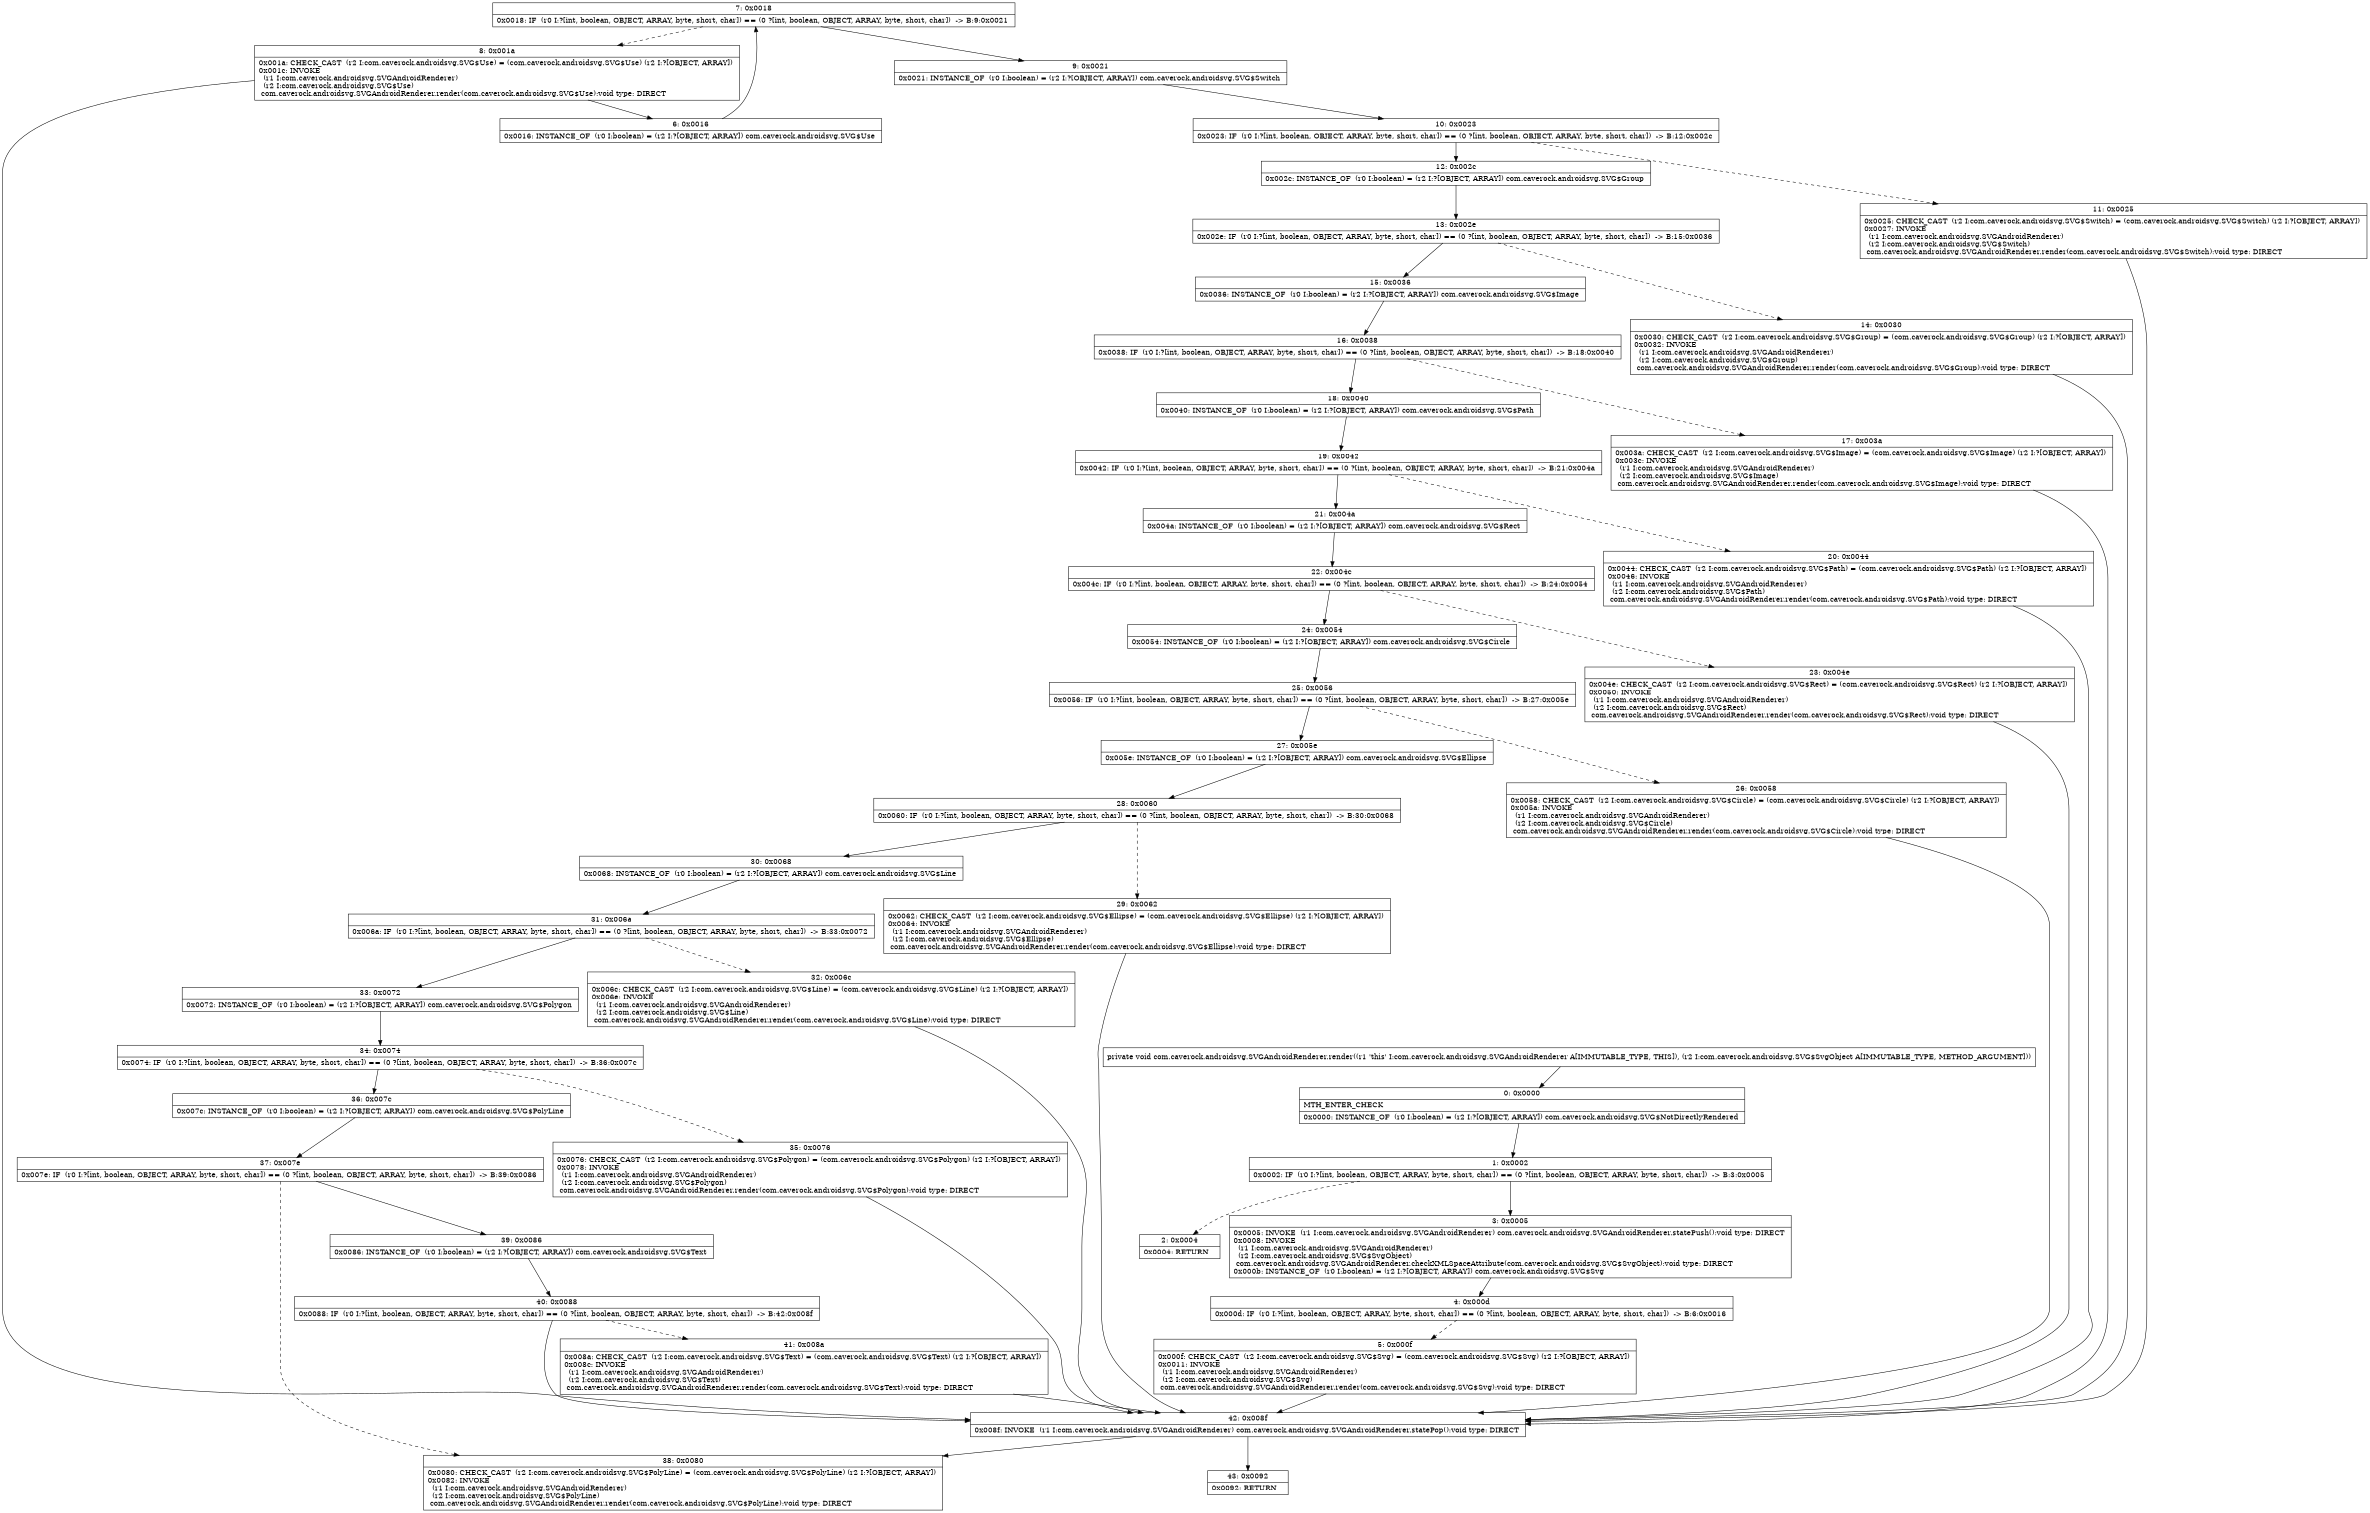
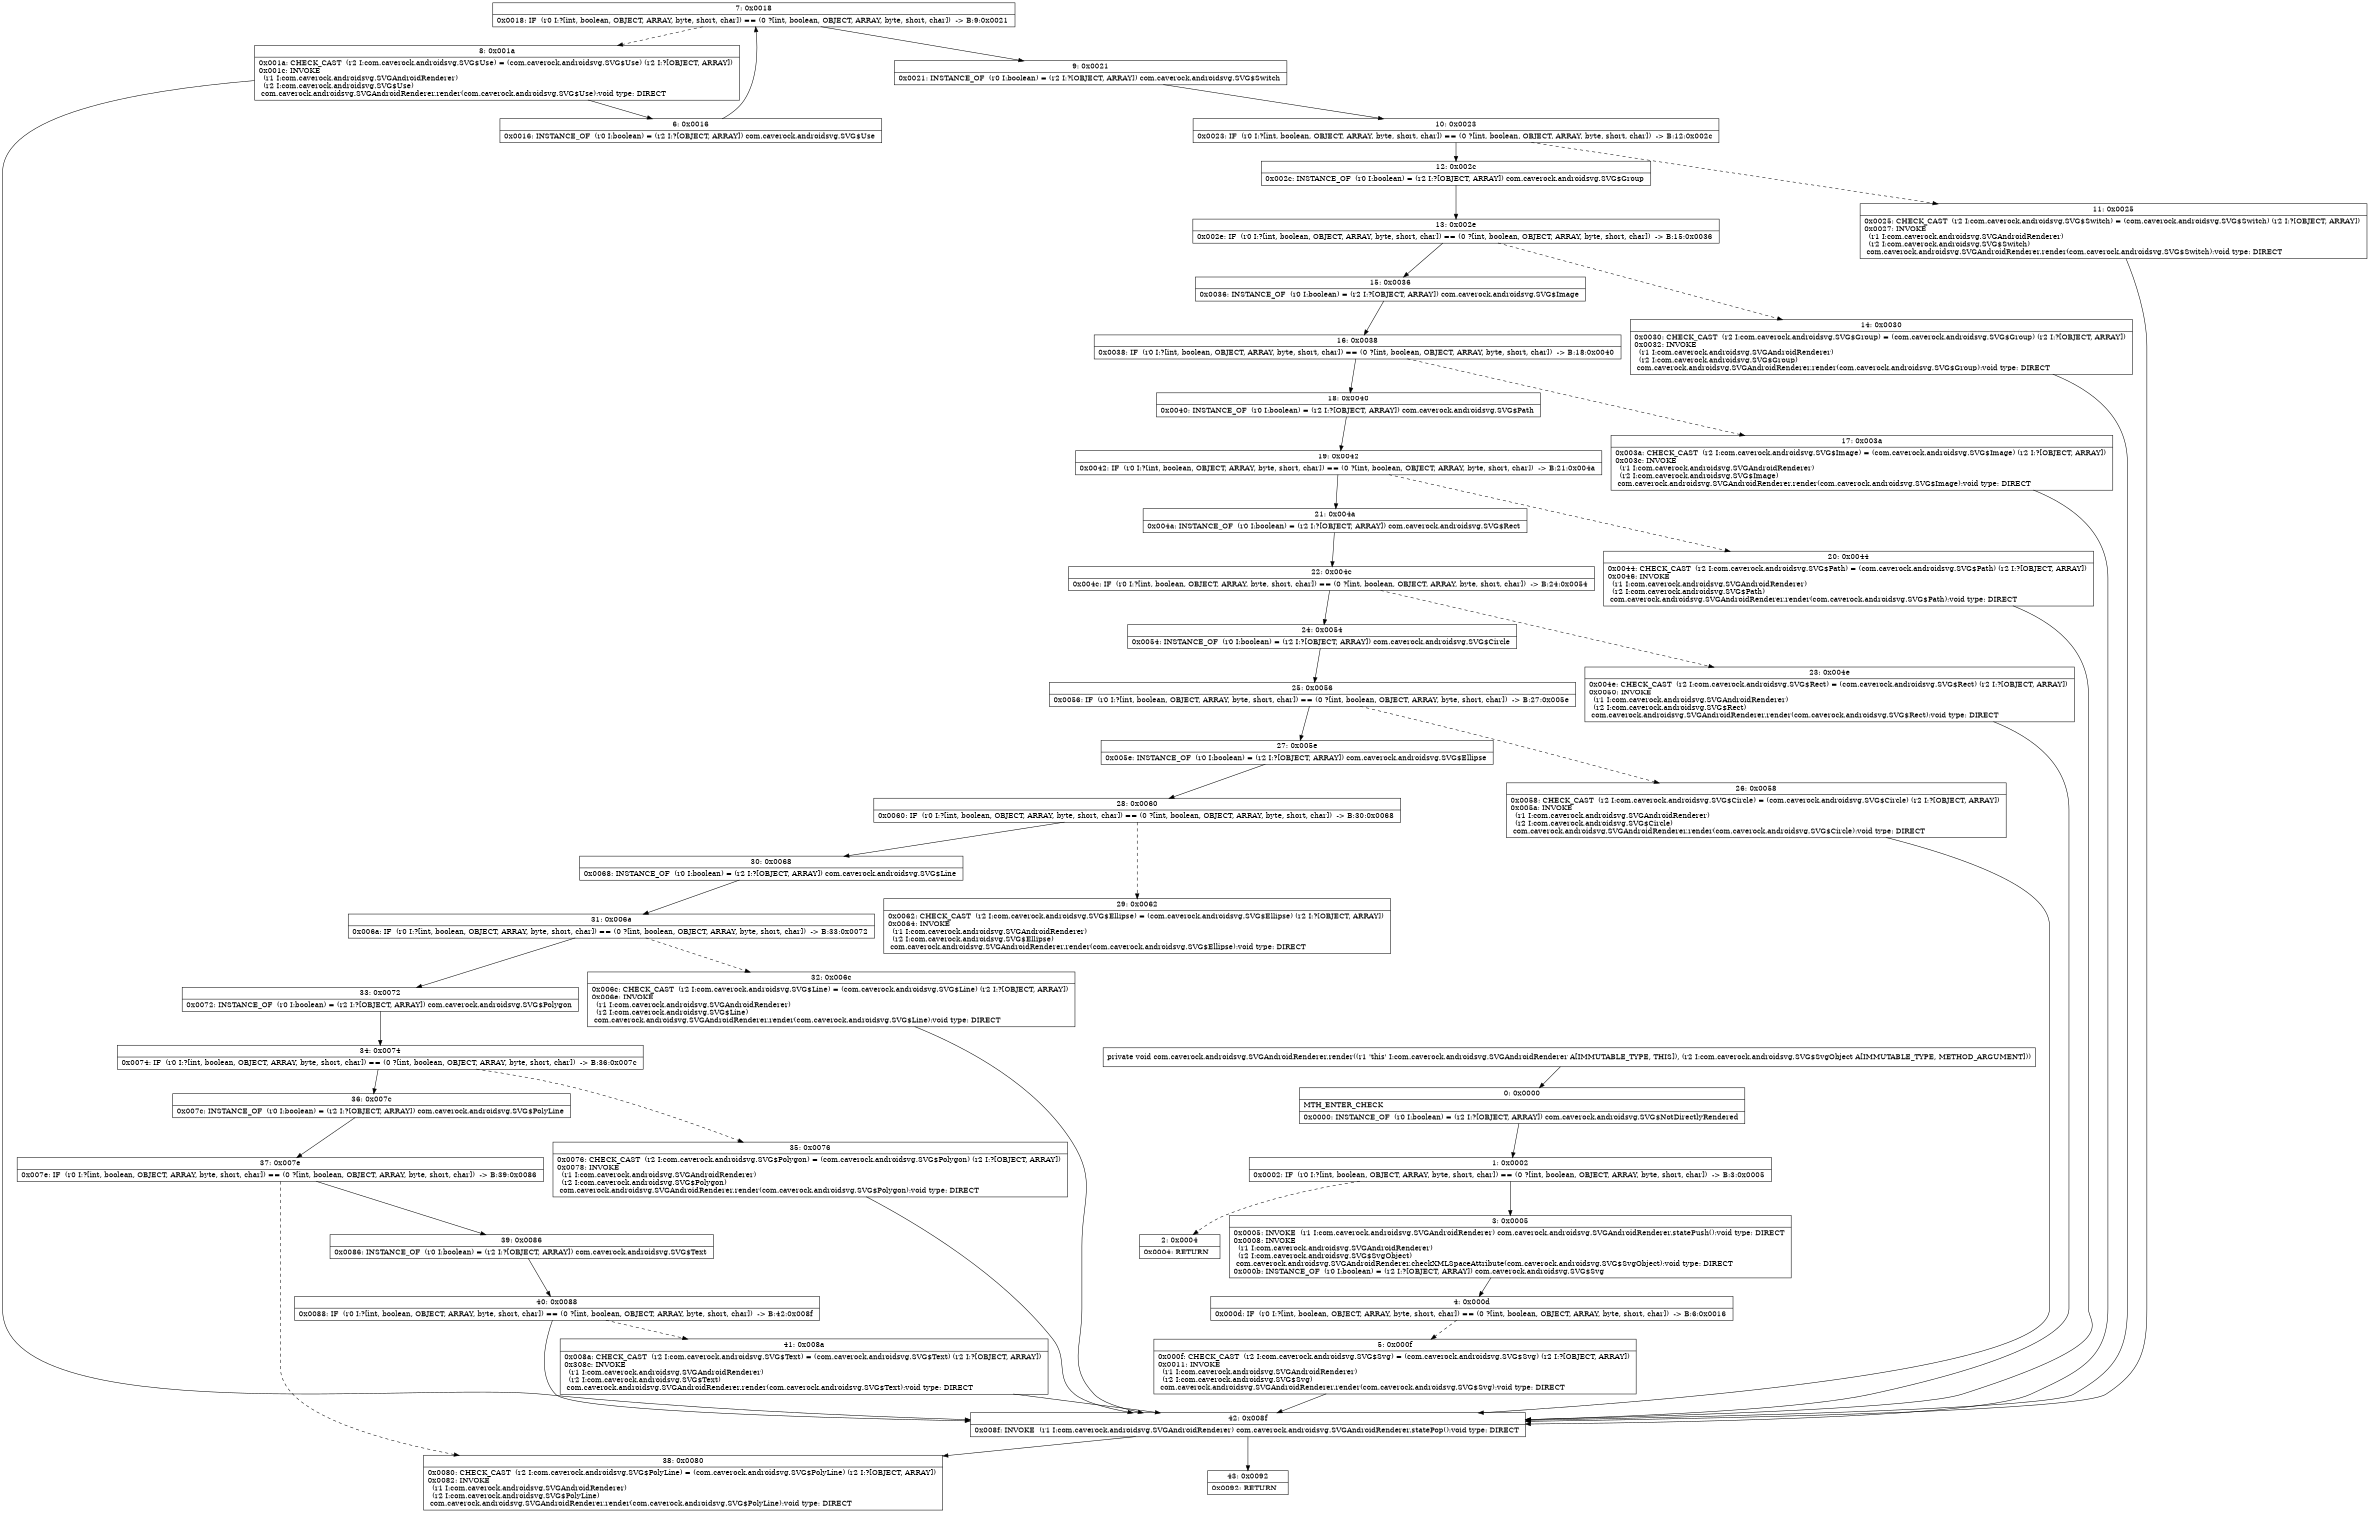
edge "29: 0x0062" -> "42: 0x008f": removed
node "41: 0x008a": text "0x008c: INVOKE" -> "0x308c: INVOKE"
